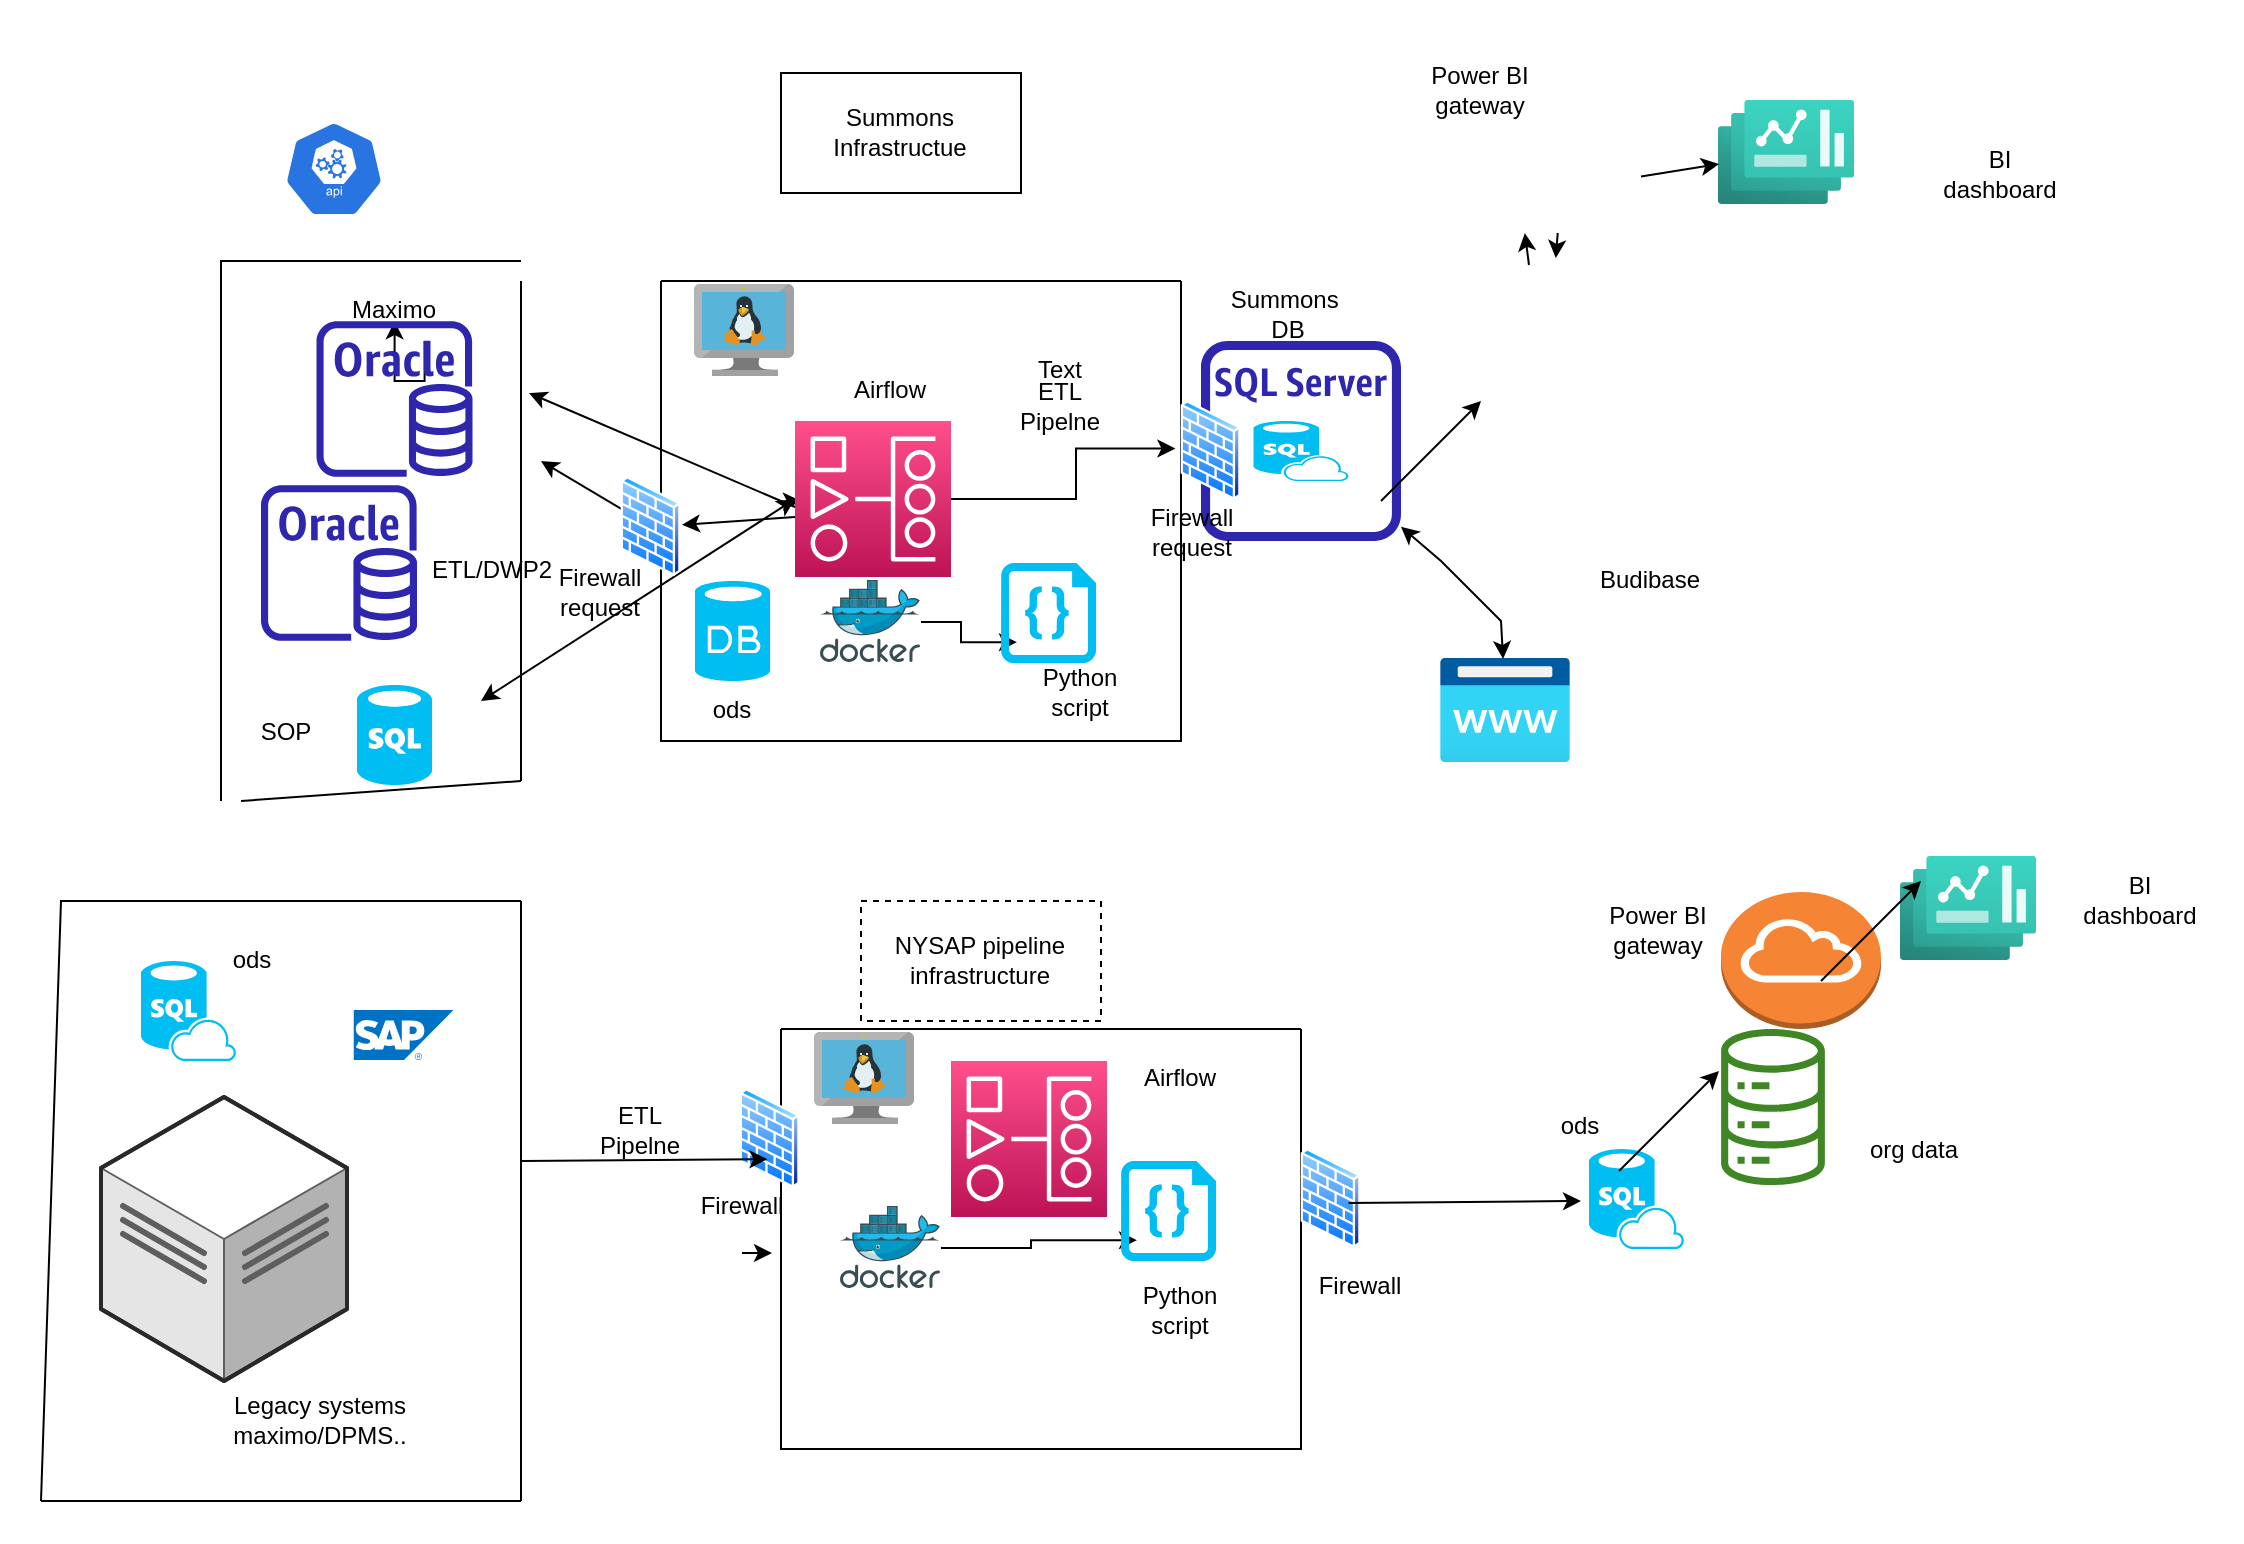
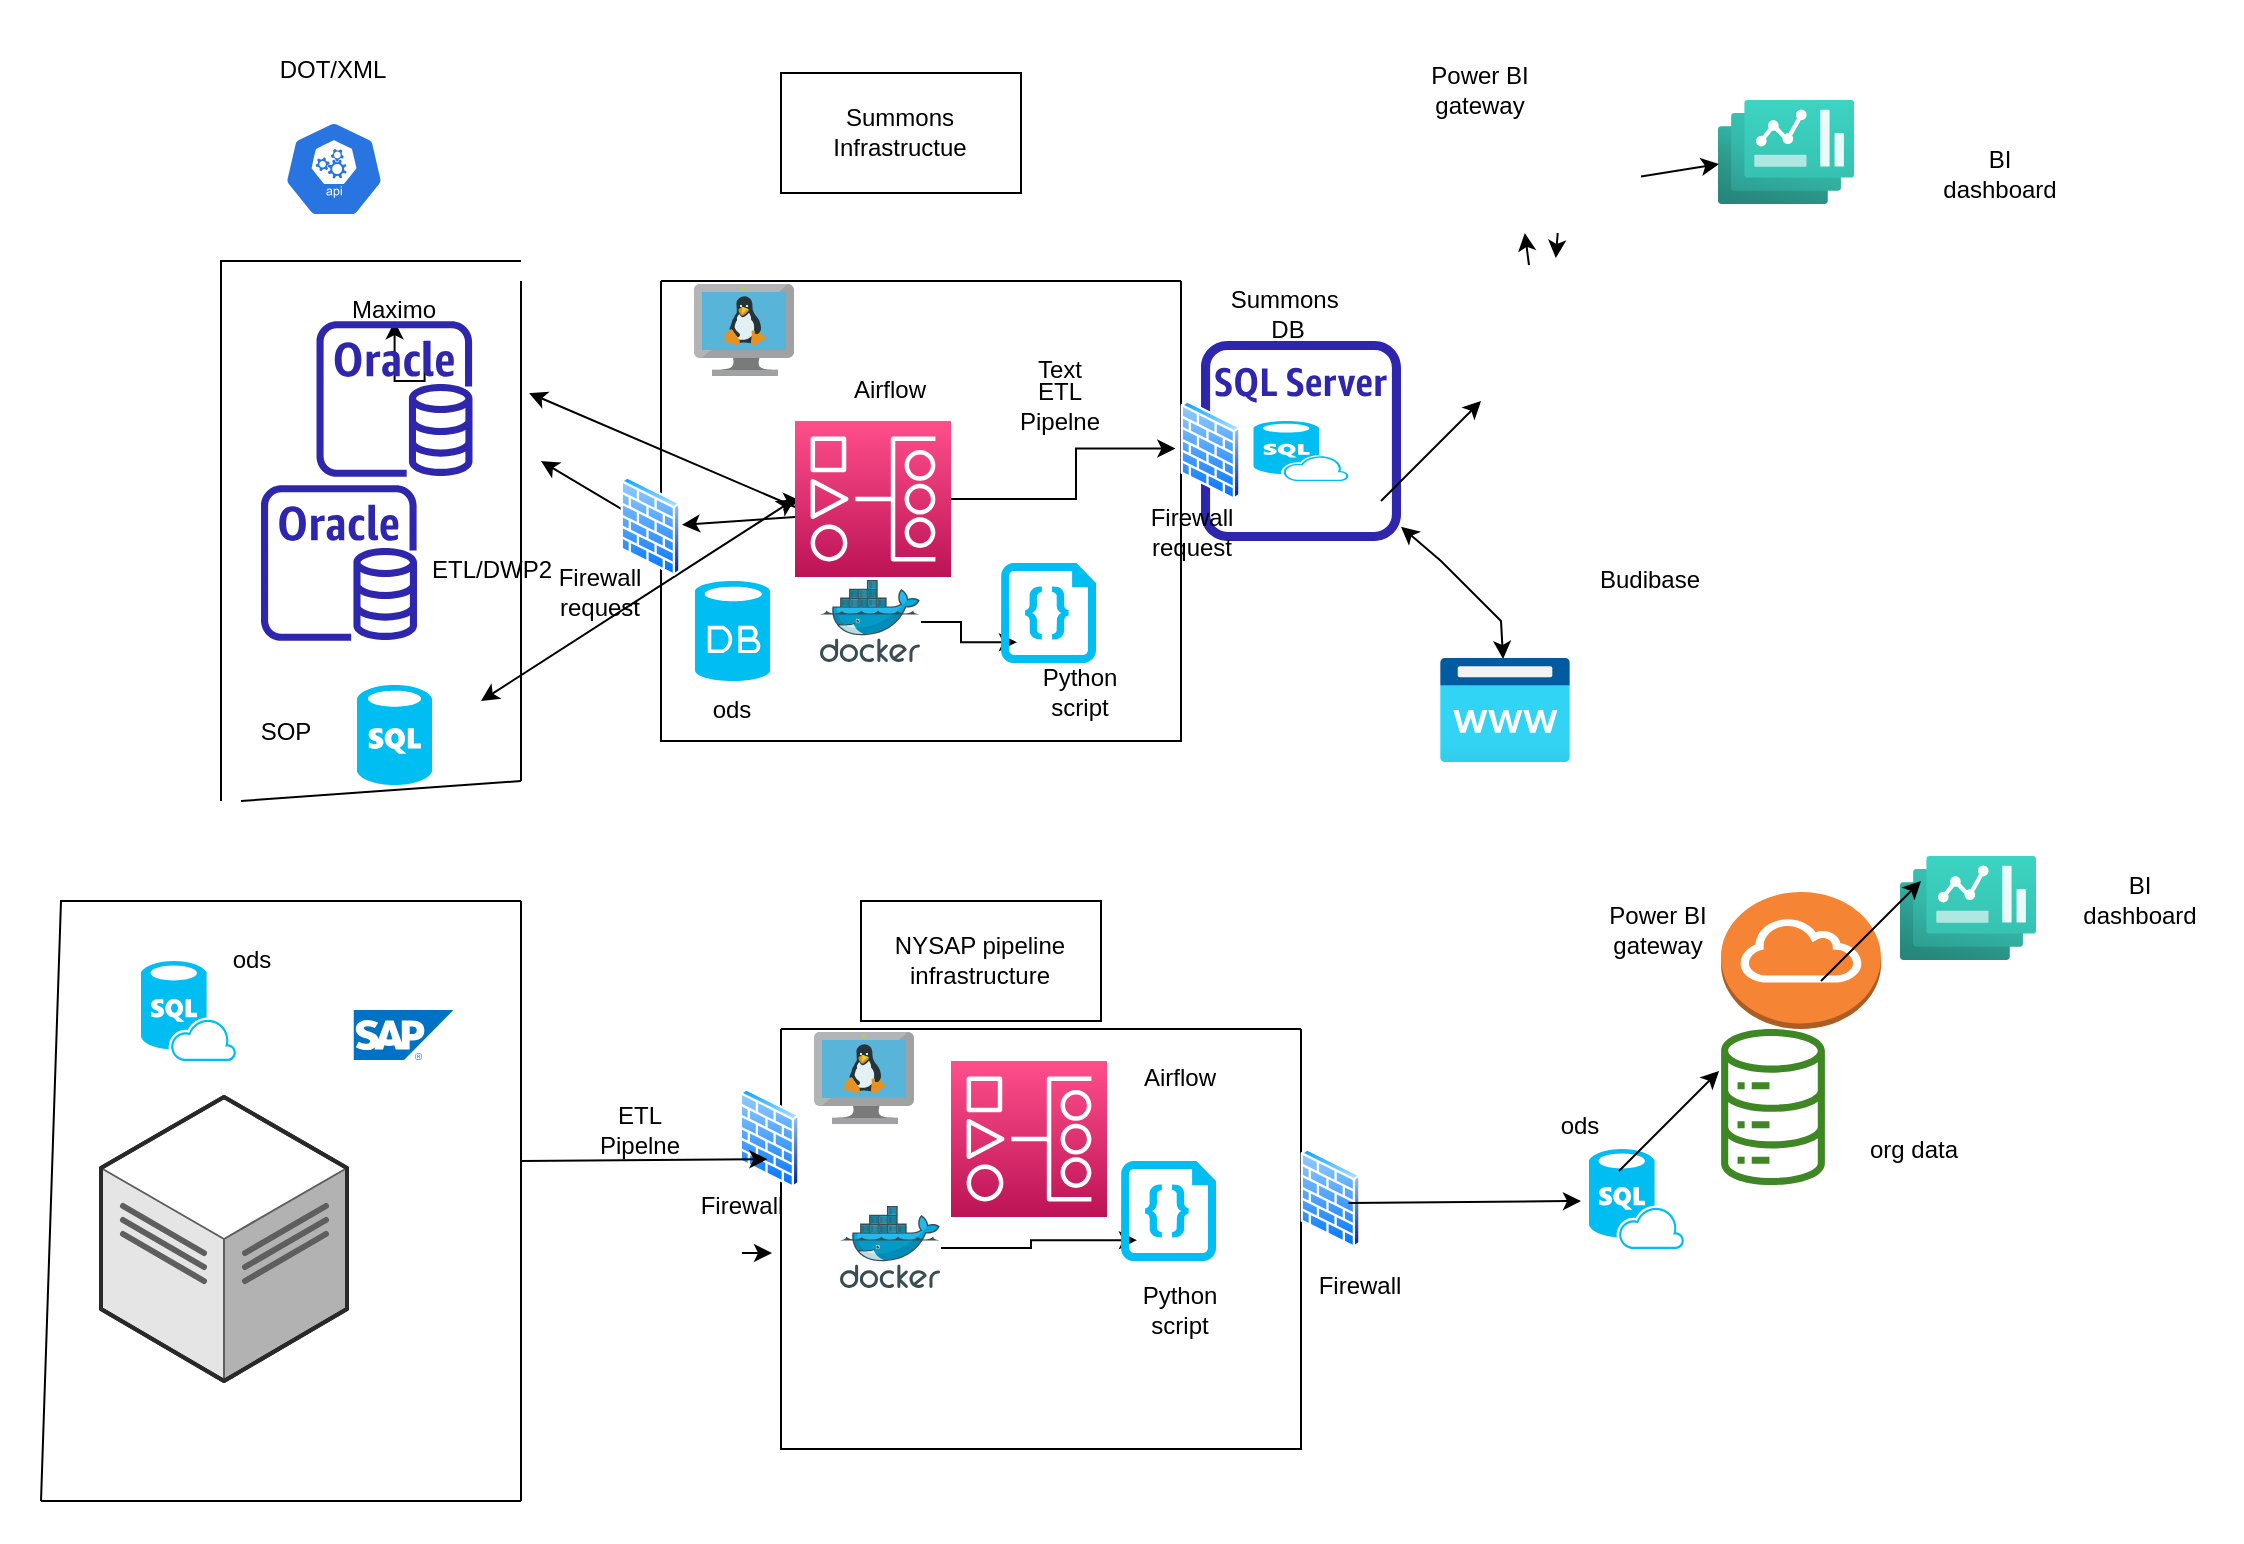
node "DOT/XML": added
node "NYSAP pipeline infrastructure": style dashed -> solid
node "Legacy systems maximo/DPMS..": removed
